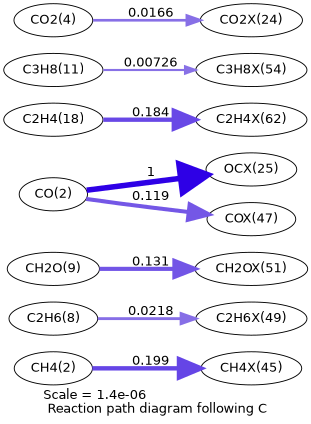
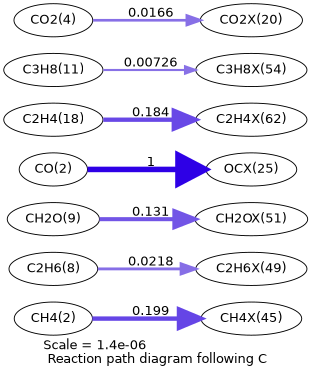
node "CO2X(24)": label "CO2X(24)" -> "CO2X(20)"
node "COX(47)": removed
